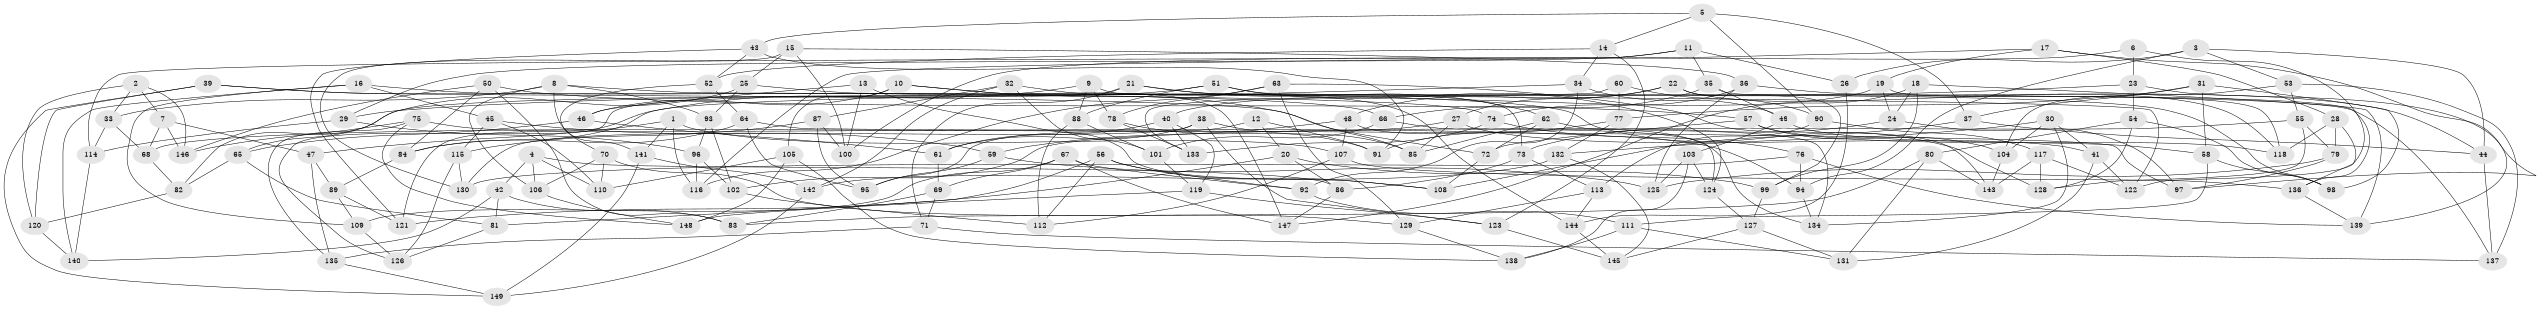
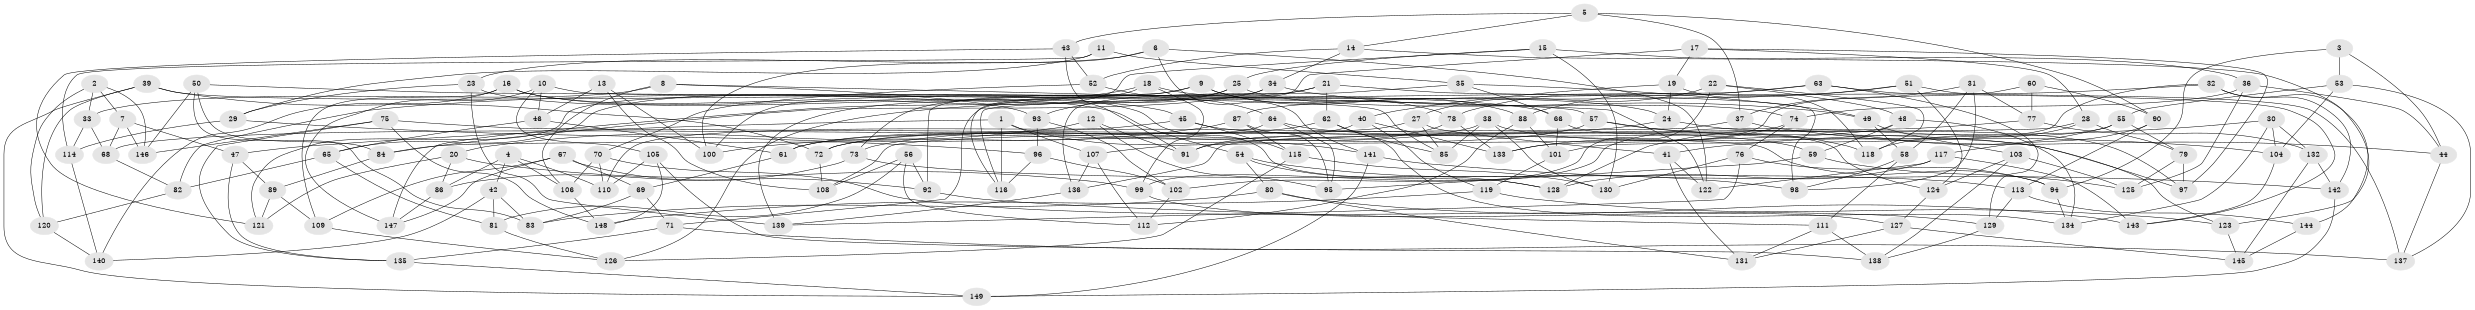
node "26": removed
edge "8" -- "141": now "6" -- "141"
